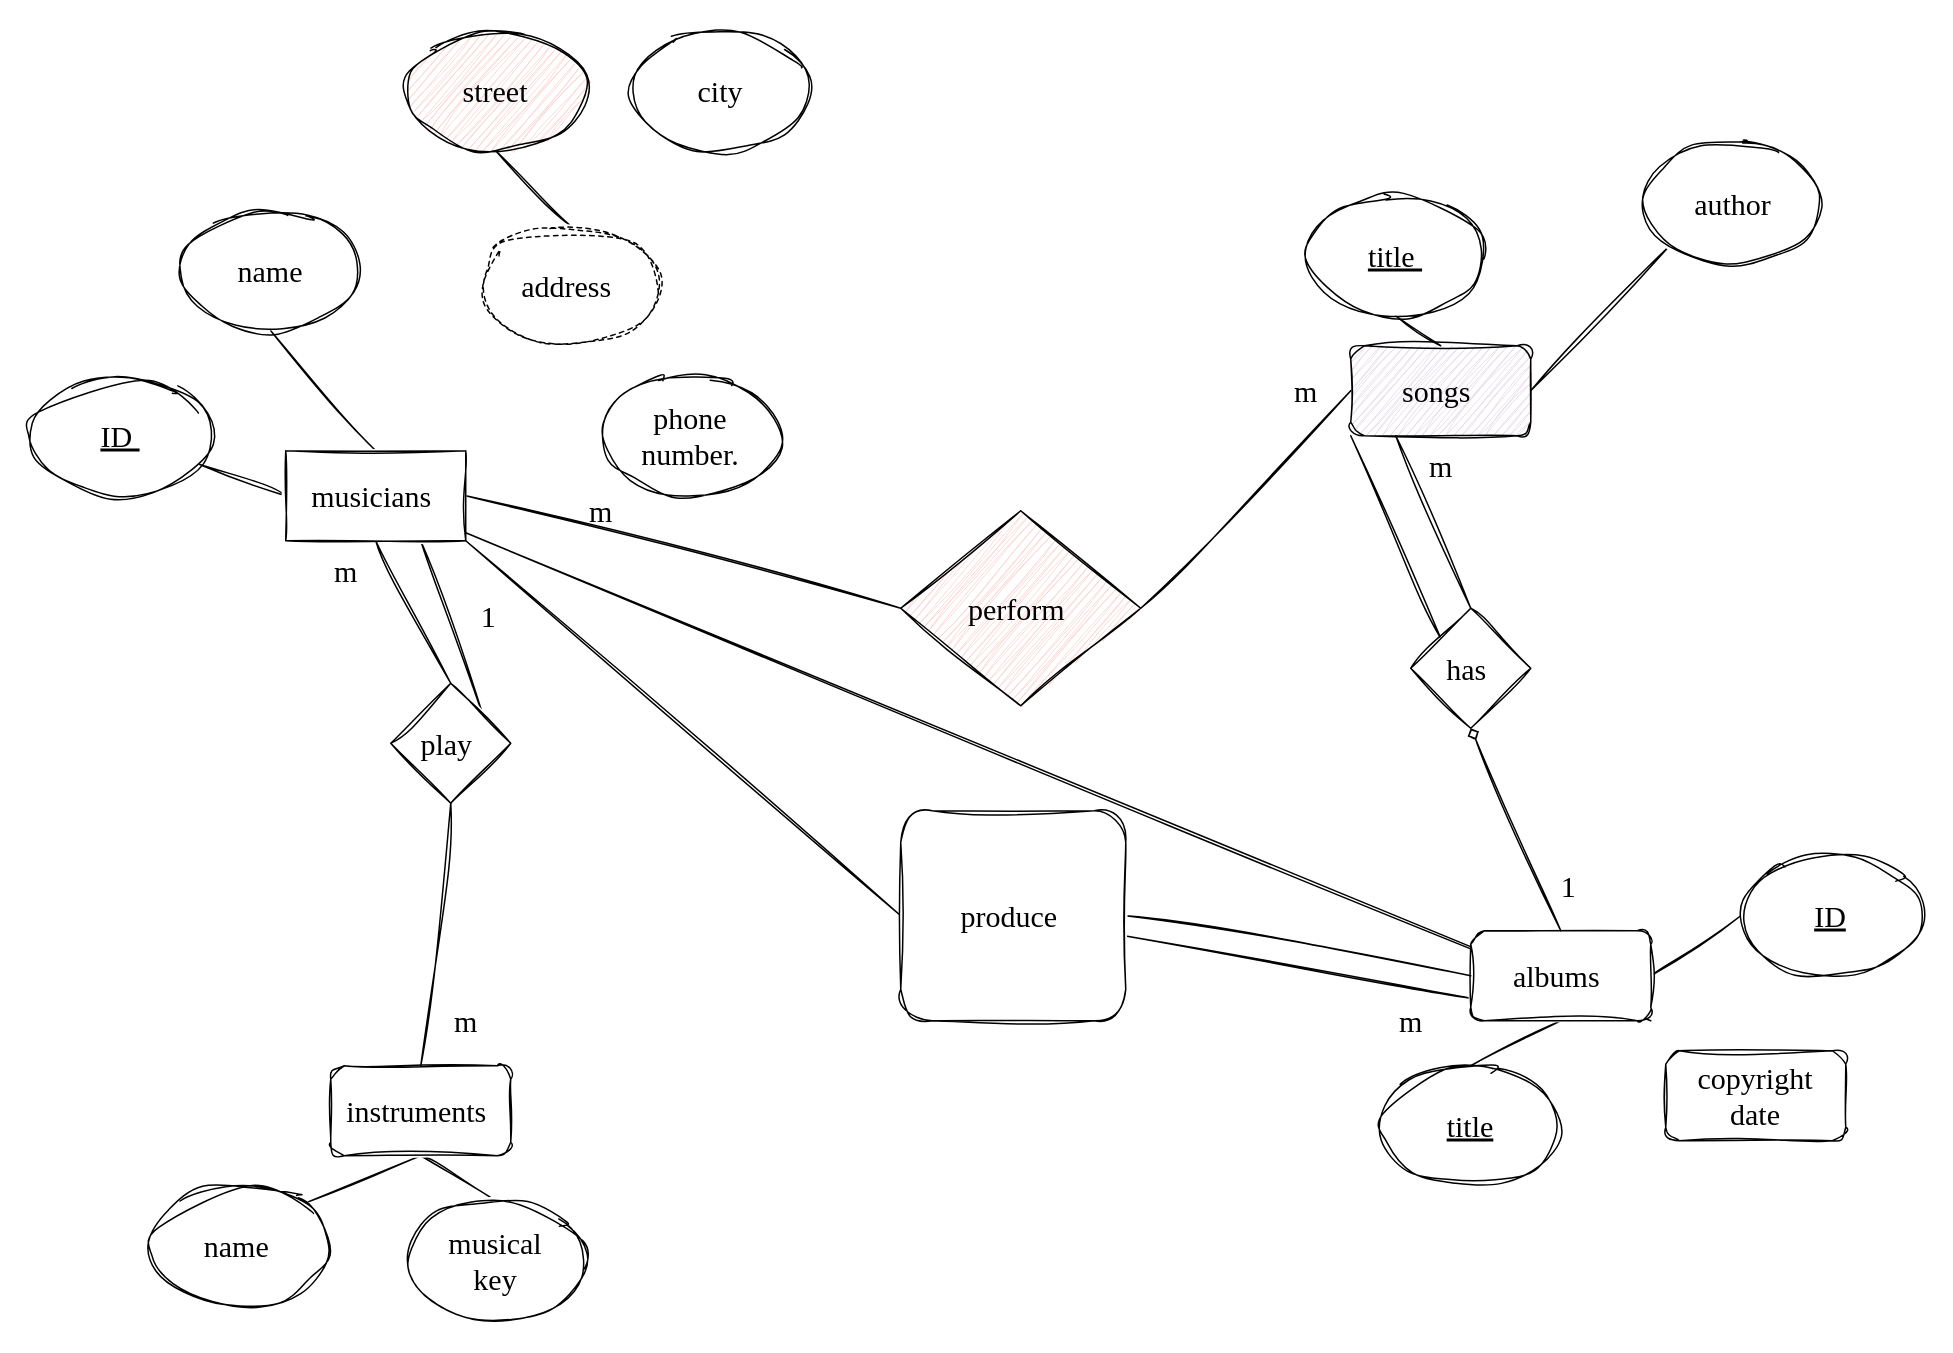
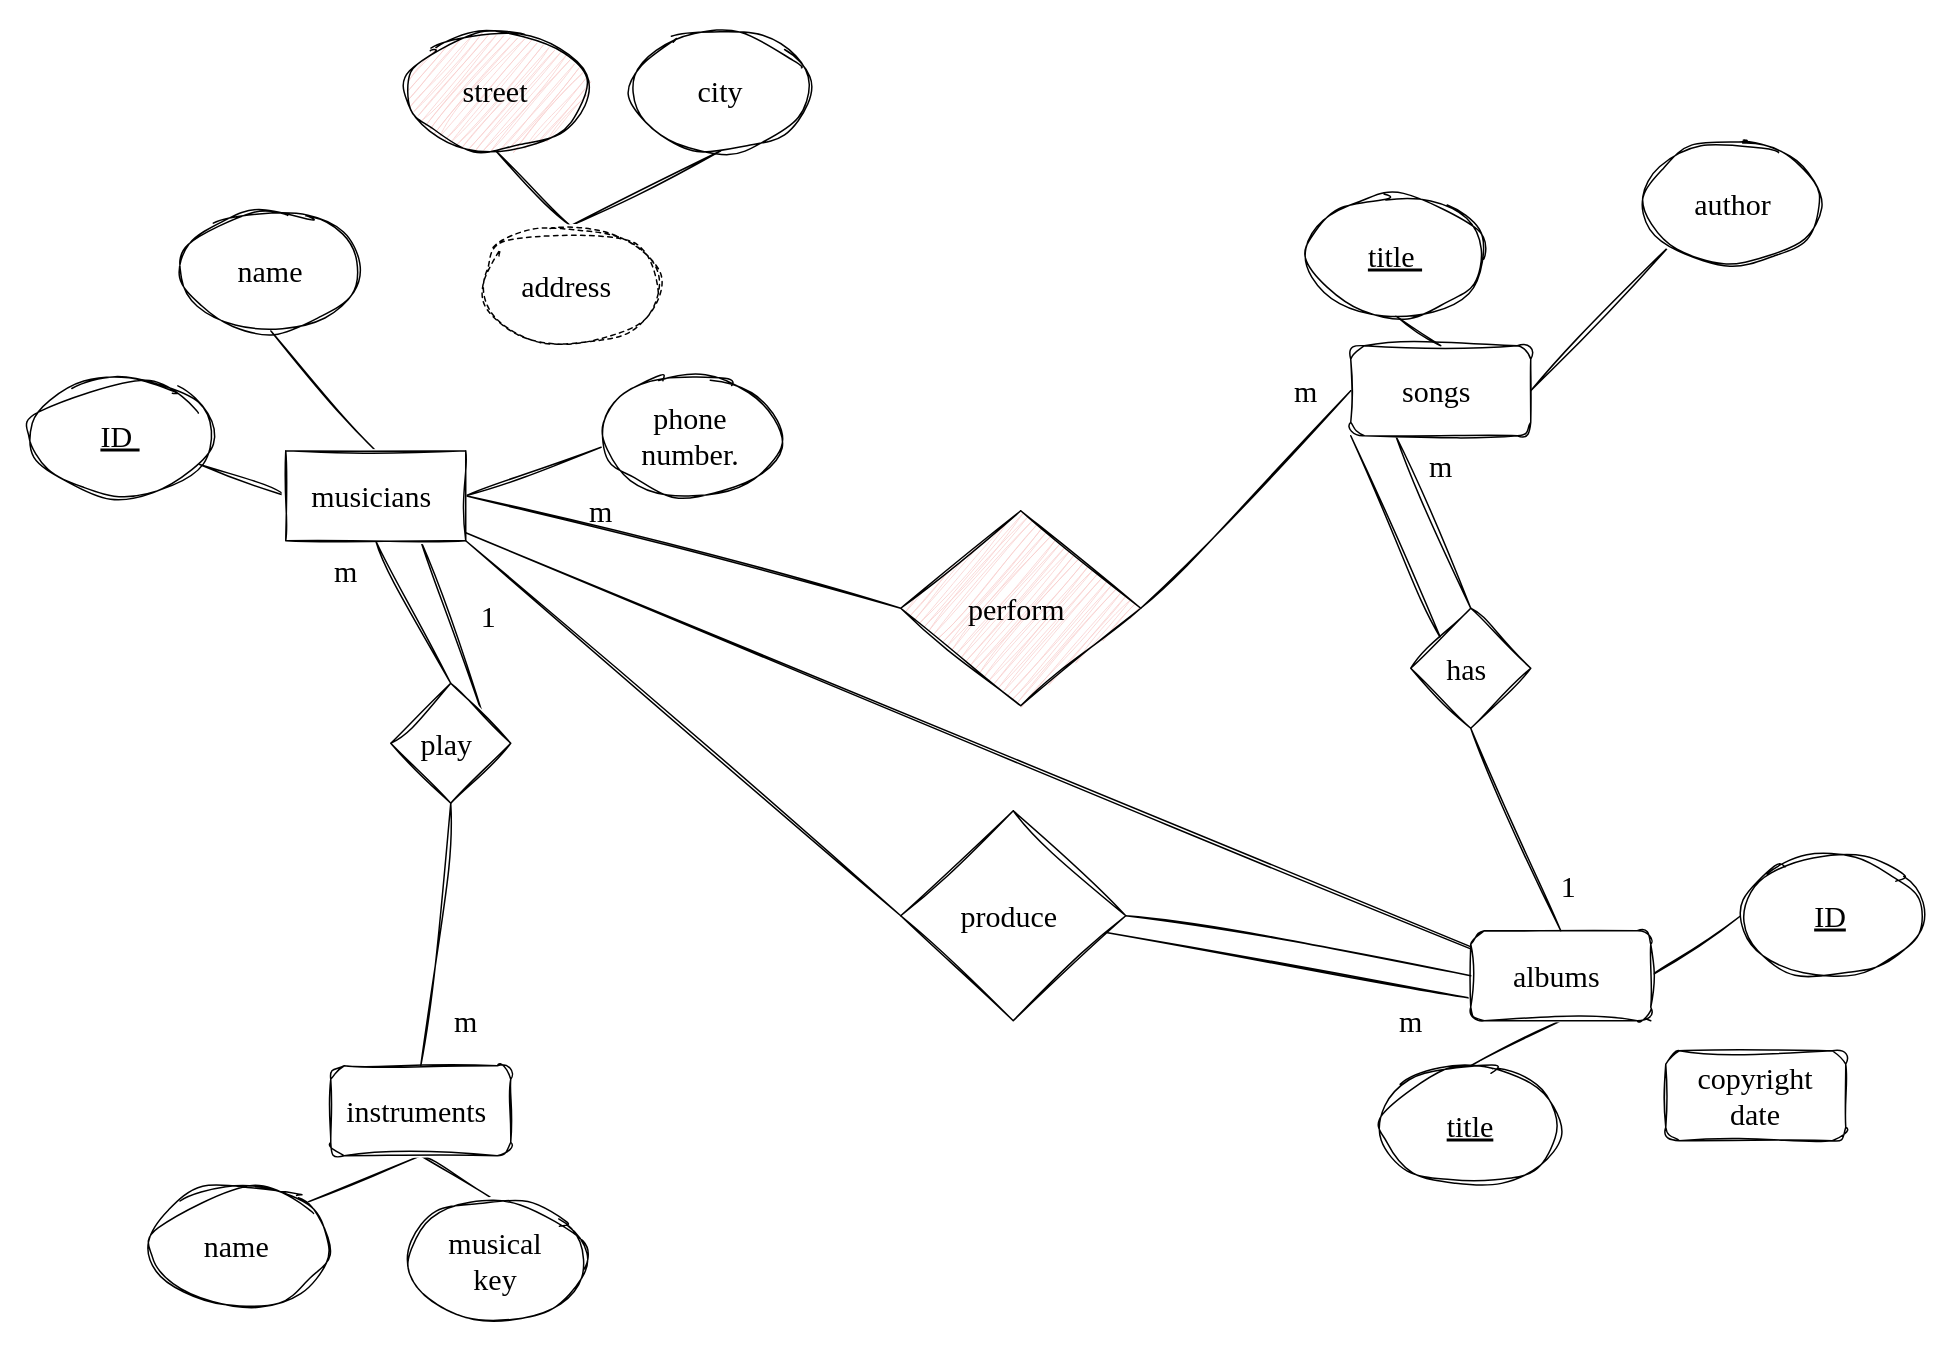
edge "city" -- "address": added
node "songs": fillcolor #e1d5e7 -> #ffffff
edge "phone number." -- "musicians": added
edge "albums" -> "has": arrowhead diamond -> none
node "produce": shape rounded rectangle -> diamond
